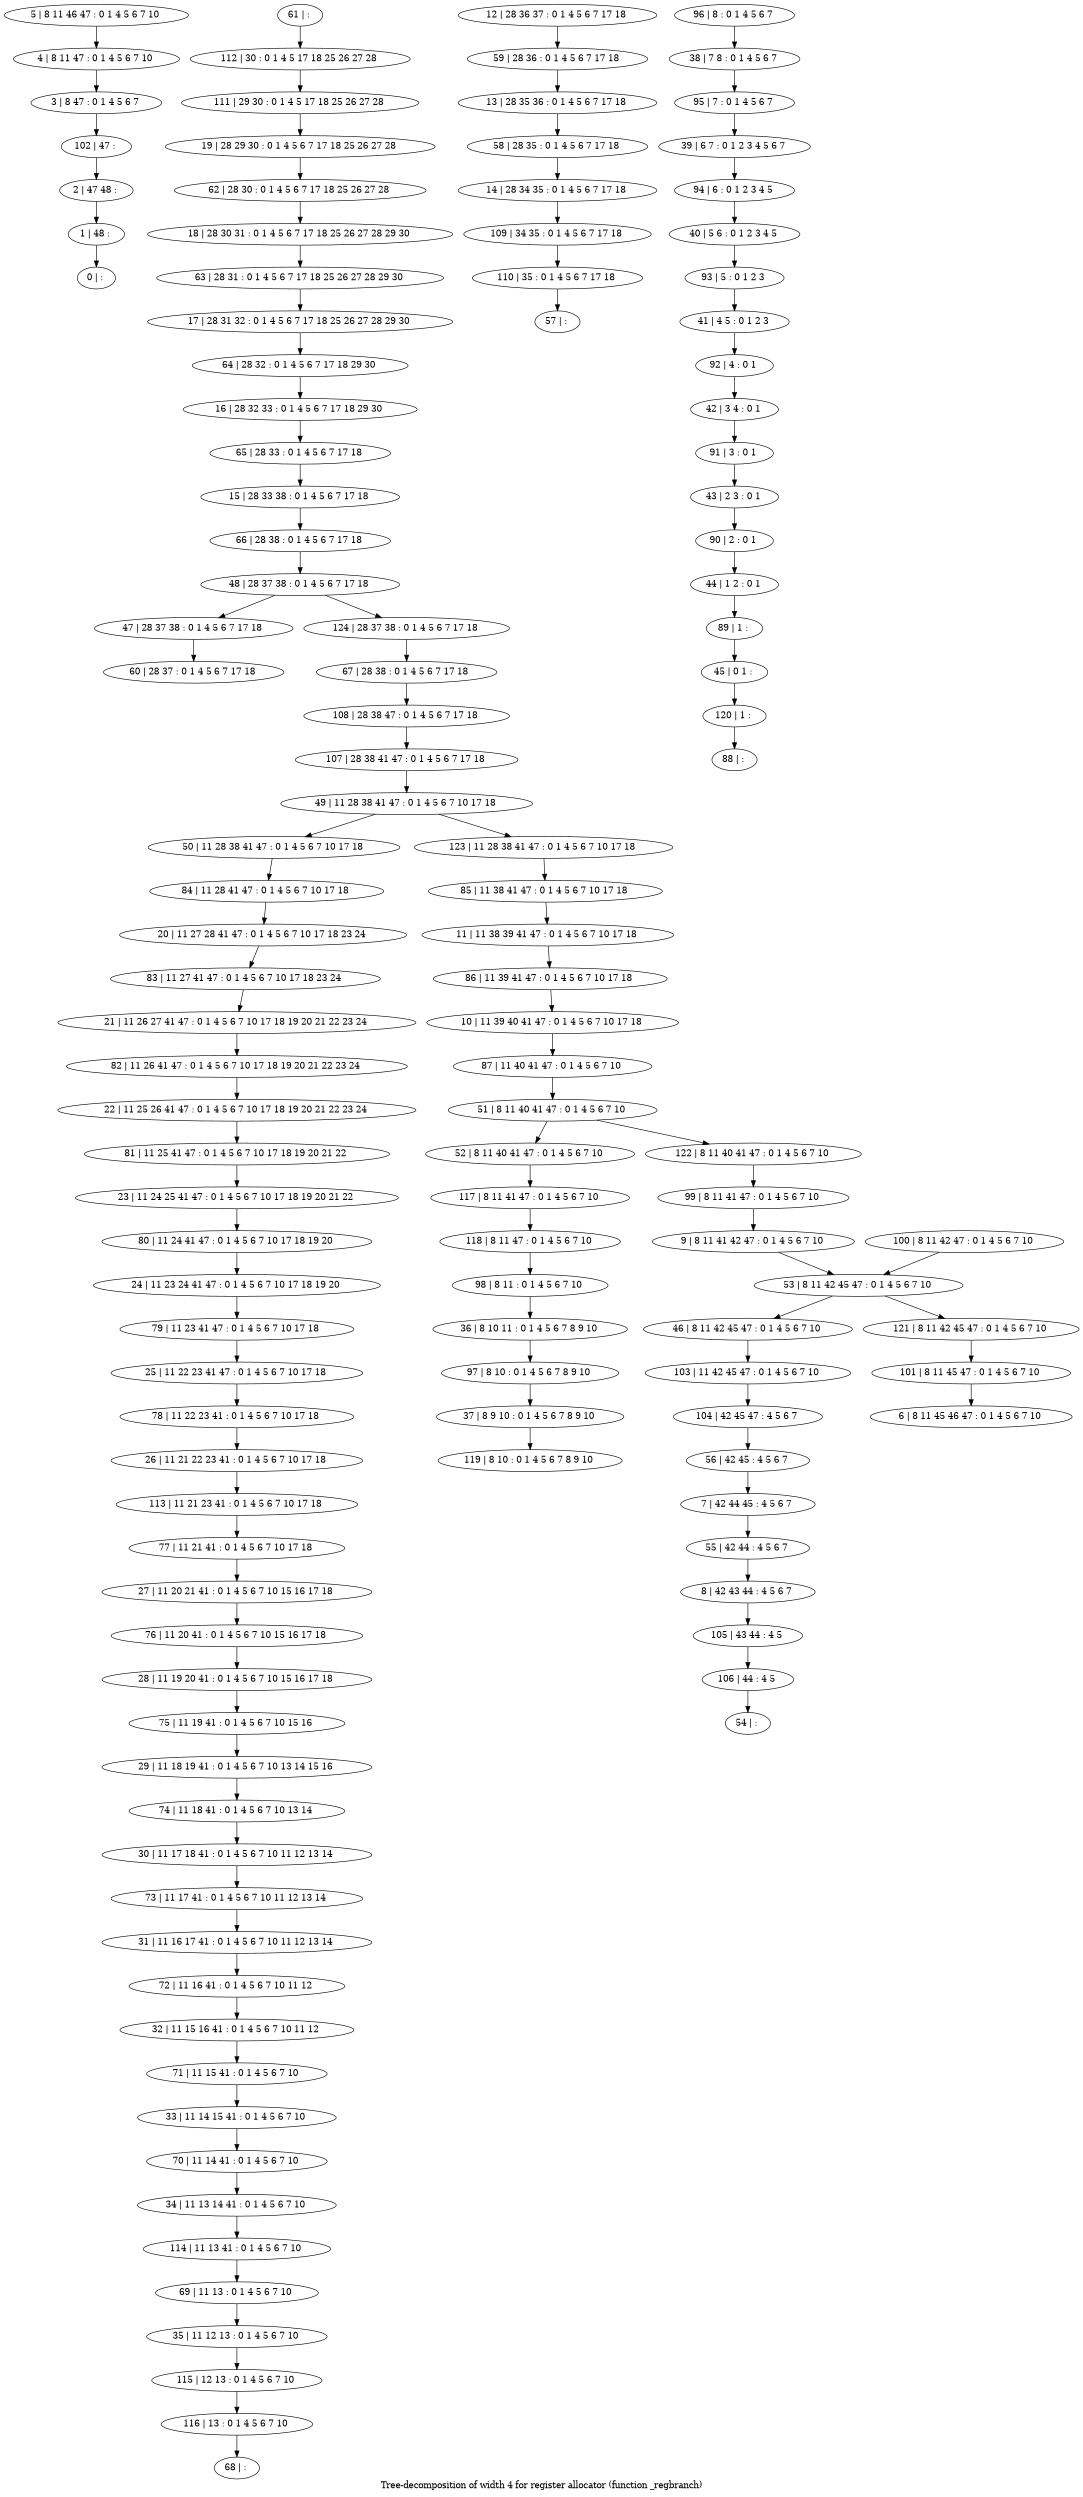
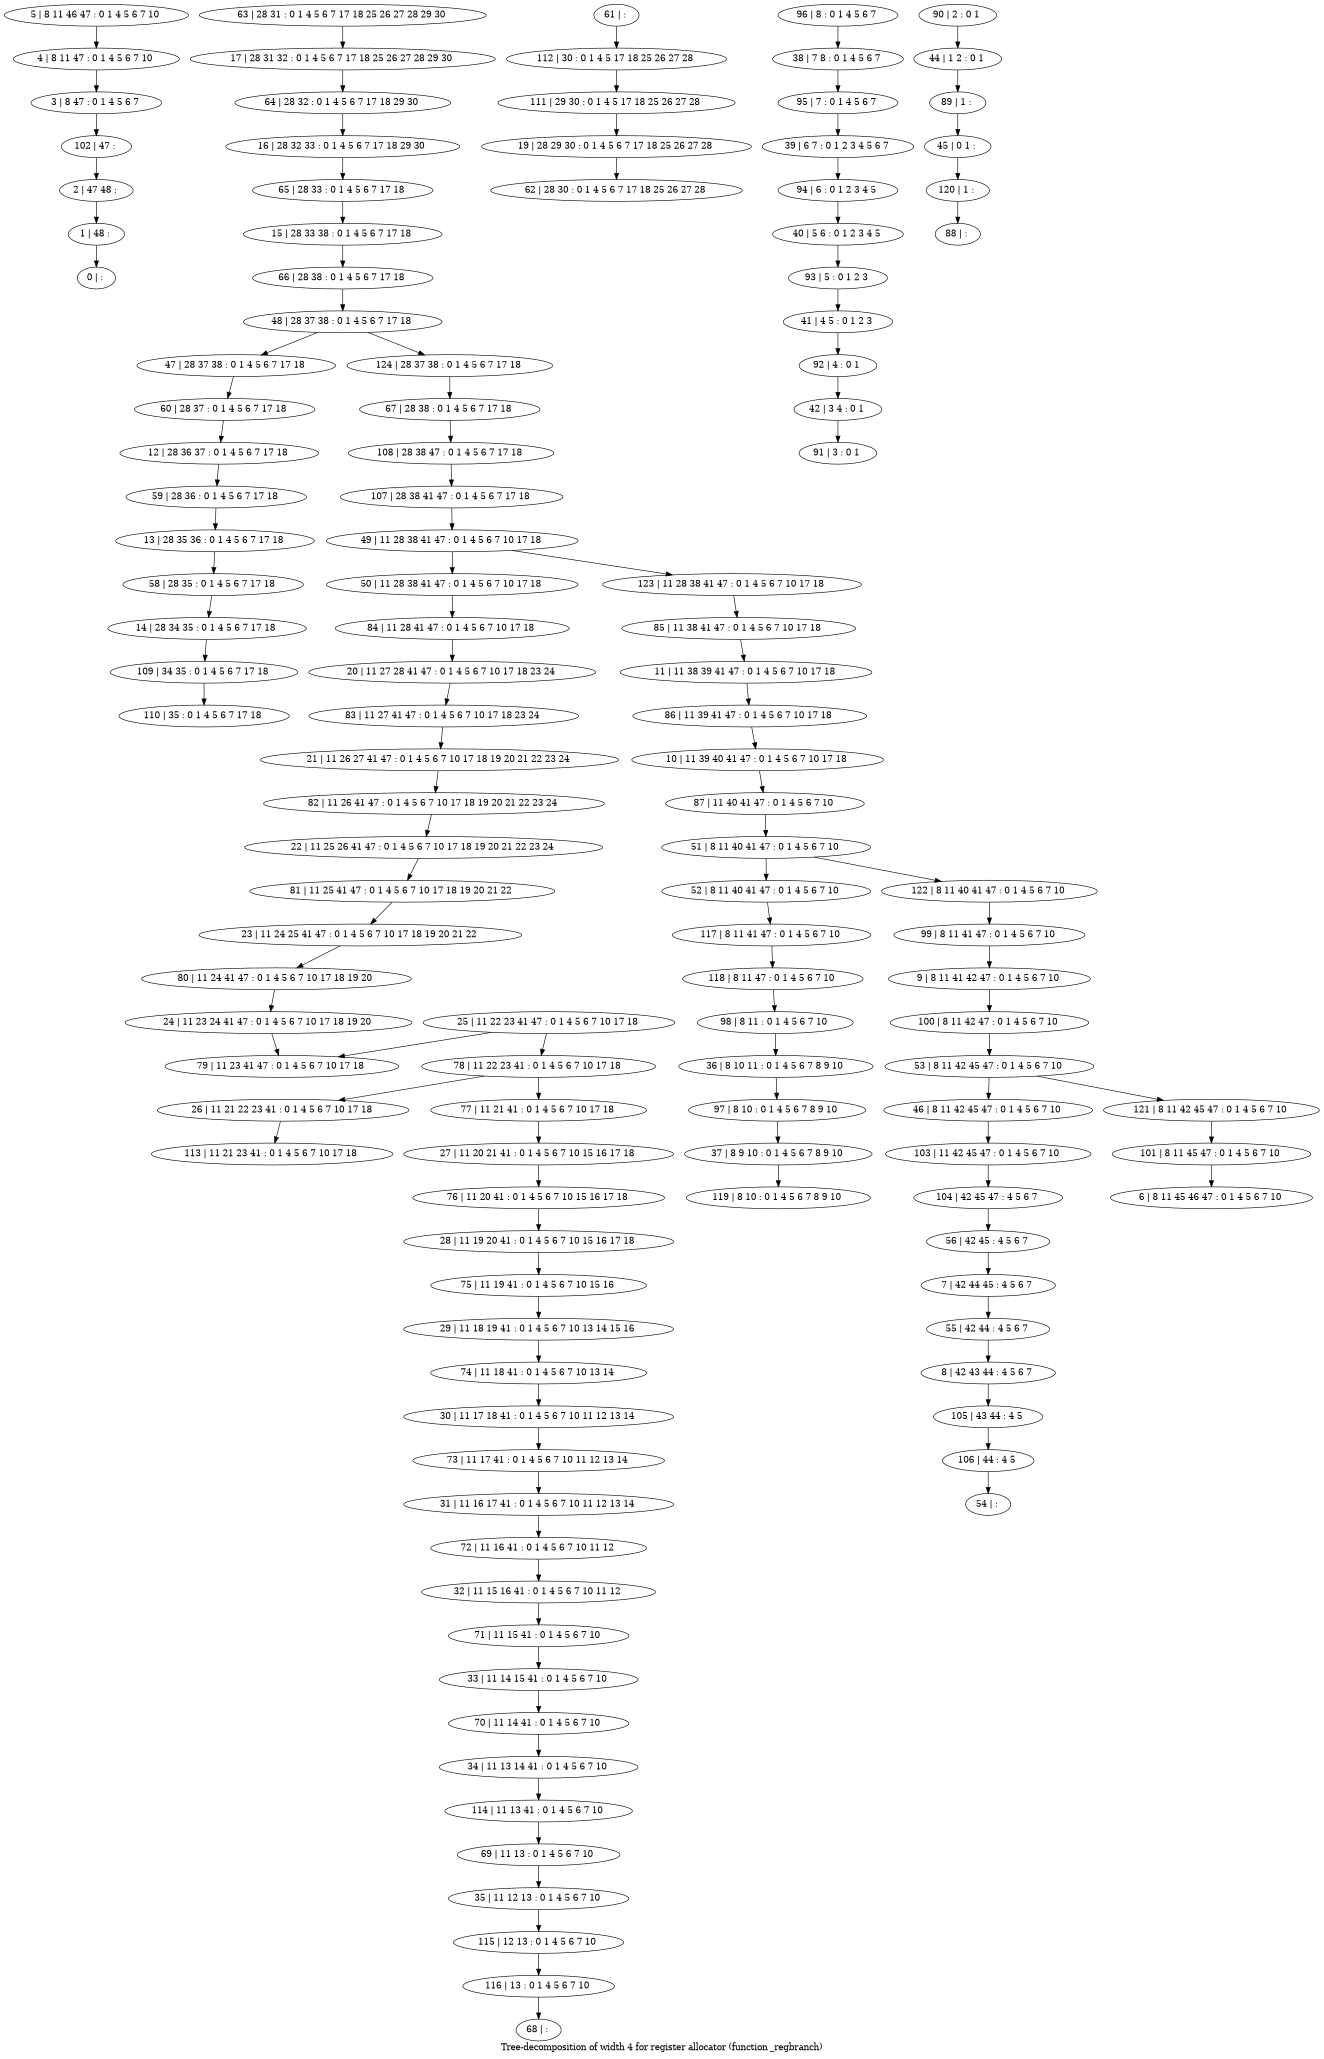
node "18 | 28 30 31 : 0 1 4 5 6 7 17 18 25 26 27 28 29 30": removed
node "57 | :": removed
edge "60 | 28 37 : 0 1 4 5 6 7 17 18" -> "12 | 28 36 37 : 0 1 4 5 6 7 17 18": added
node "43 | 2 3 : 0 1": removed
edge "9 | 8 11 41 42 47 : 0 1 4 5 6 7 10" -> "53 | 8 11 42 45 47 : 0 1 4 5 6 7 10": now "9 | 8 11 41 42 47 : 0 1 4 5 6 7 10" -> "100 | 8 11 42 47 : 0 1 4 5 6 7 10"
edge "79 | 11 23 41 47 : 0 1 4 5 6 7 10 17 18" -> "25 | 11 22 23 41 47 : 0 1 4 5 6 7 10 17 18": reversed
edge "113 | 11 21 23 41 : 0 1 4 5 6 7 10 17 18" -> "77 | 11 21 41 : 0 1 4 5 6 7 10 17 18": now "78 | 11 22 23 41 : 0 1 4 5 6 7 10 17 18" -> "77 | 11 21 41 : 0 1 4 5 6 7 10 17 18"
